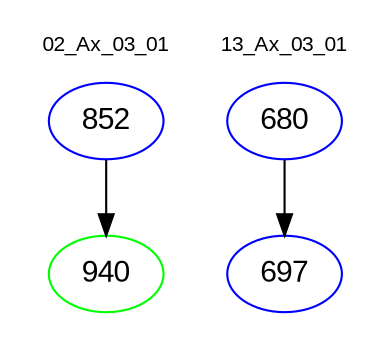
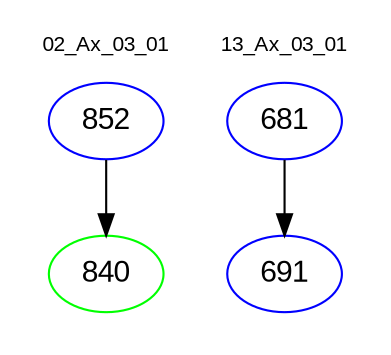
node "680": label "680" -> "681"
node "940": label "940" -> "840"
node "697": label "697" -> "691"
